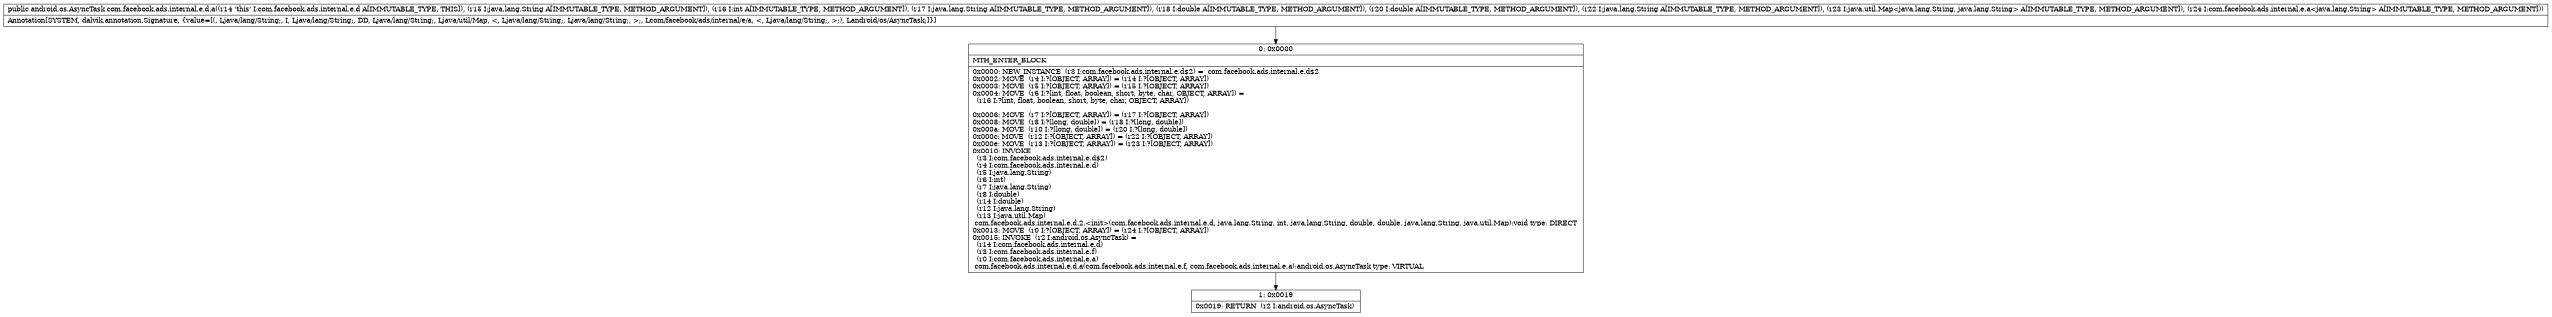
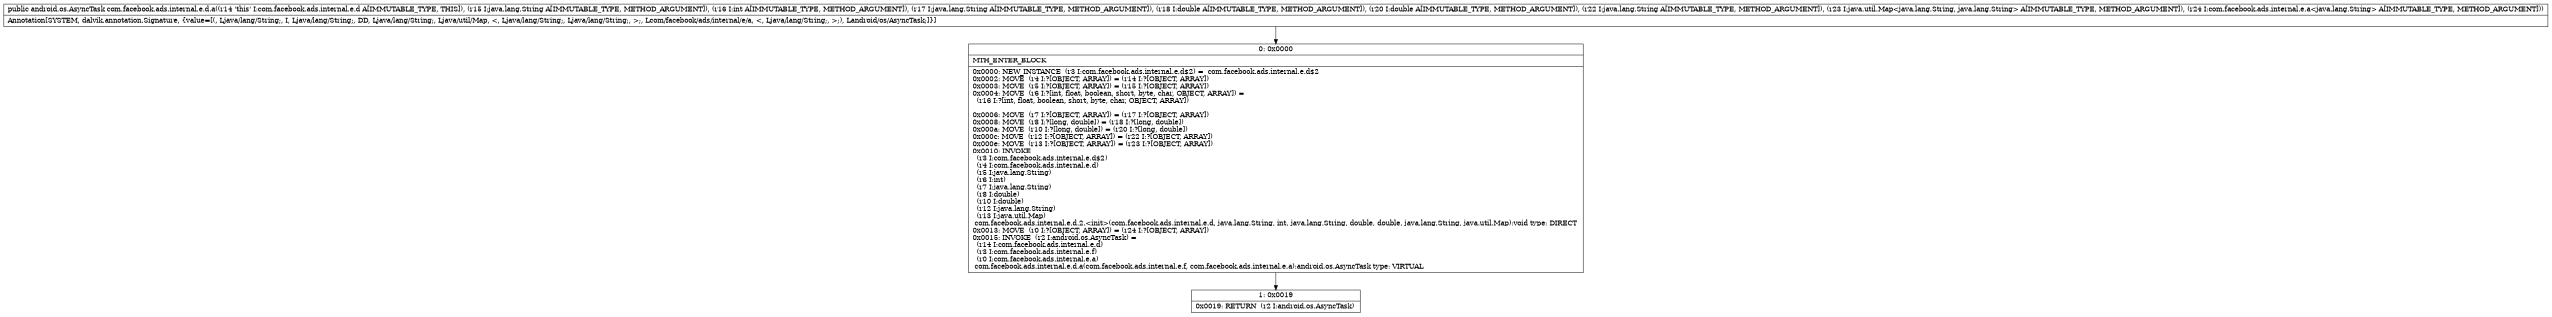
node "0: 0x0000": text "(r14 I:double)" -> "(r10 I:double)"
